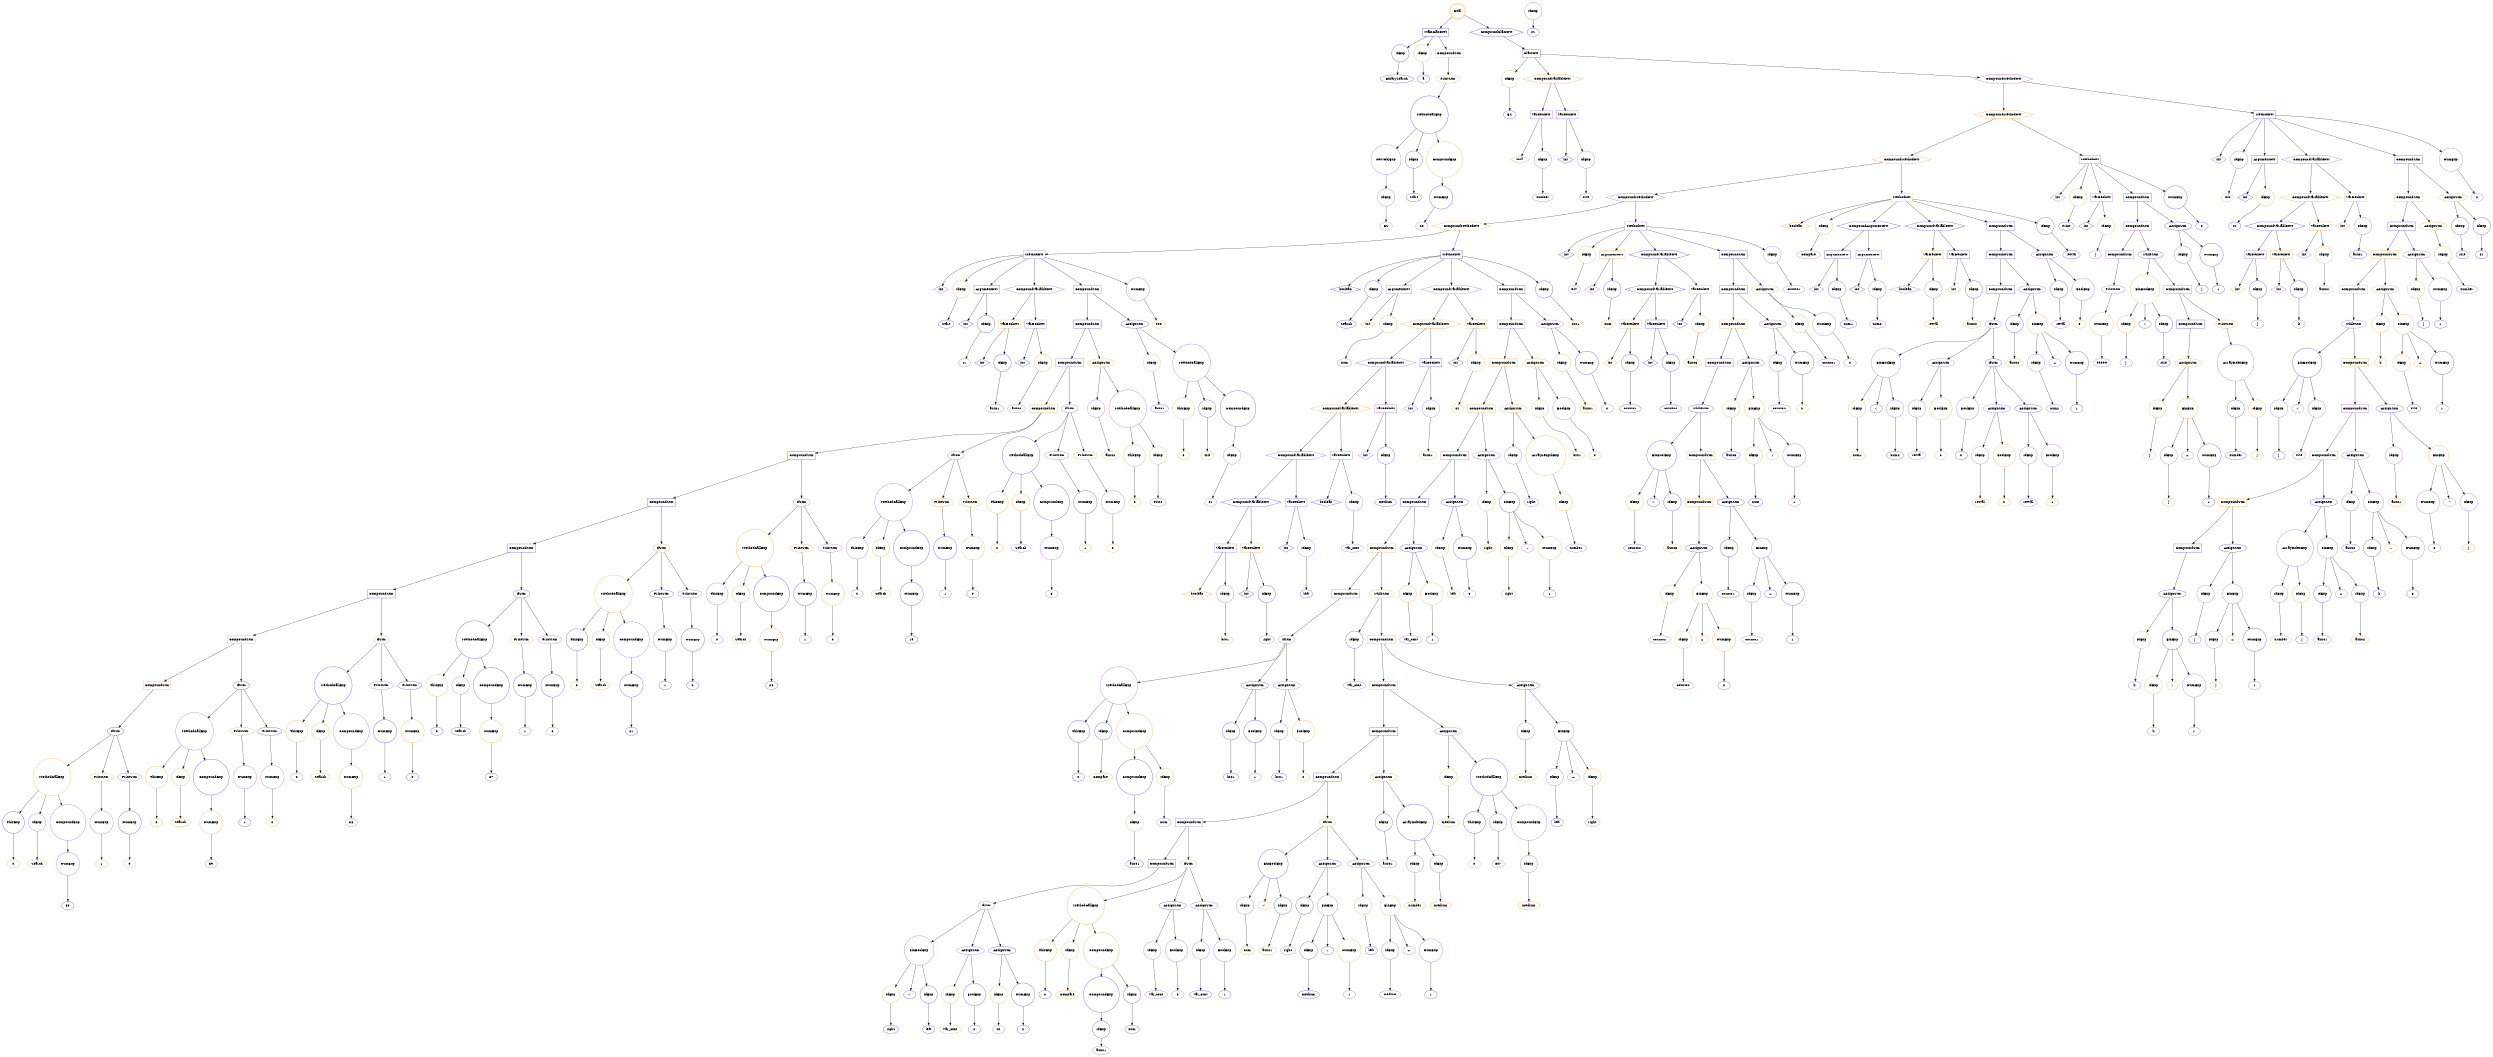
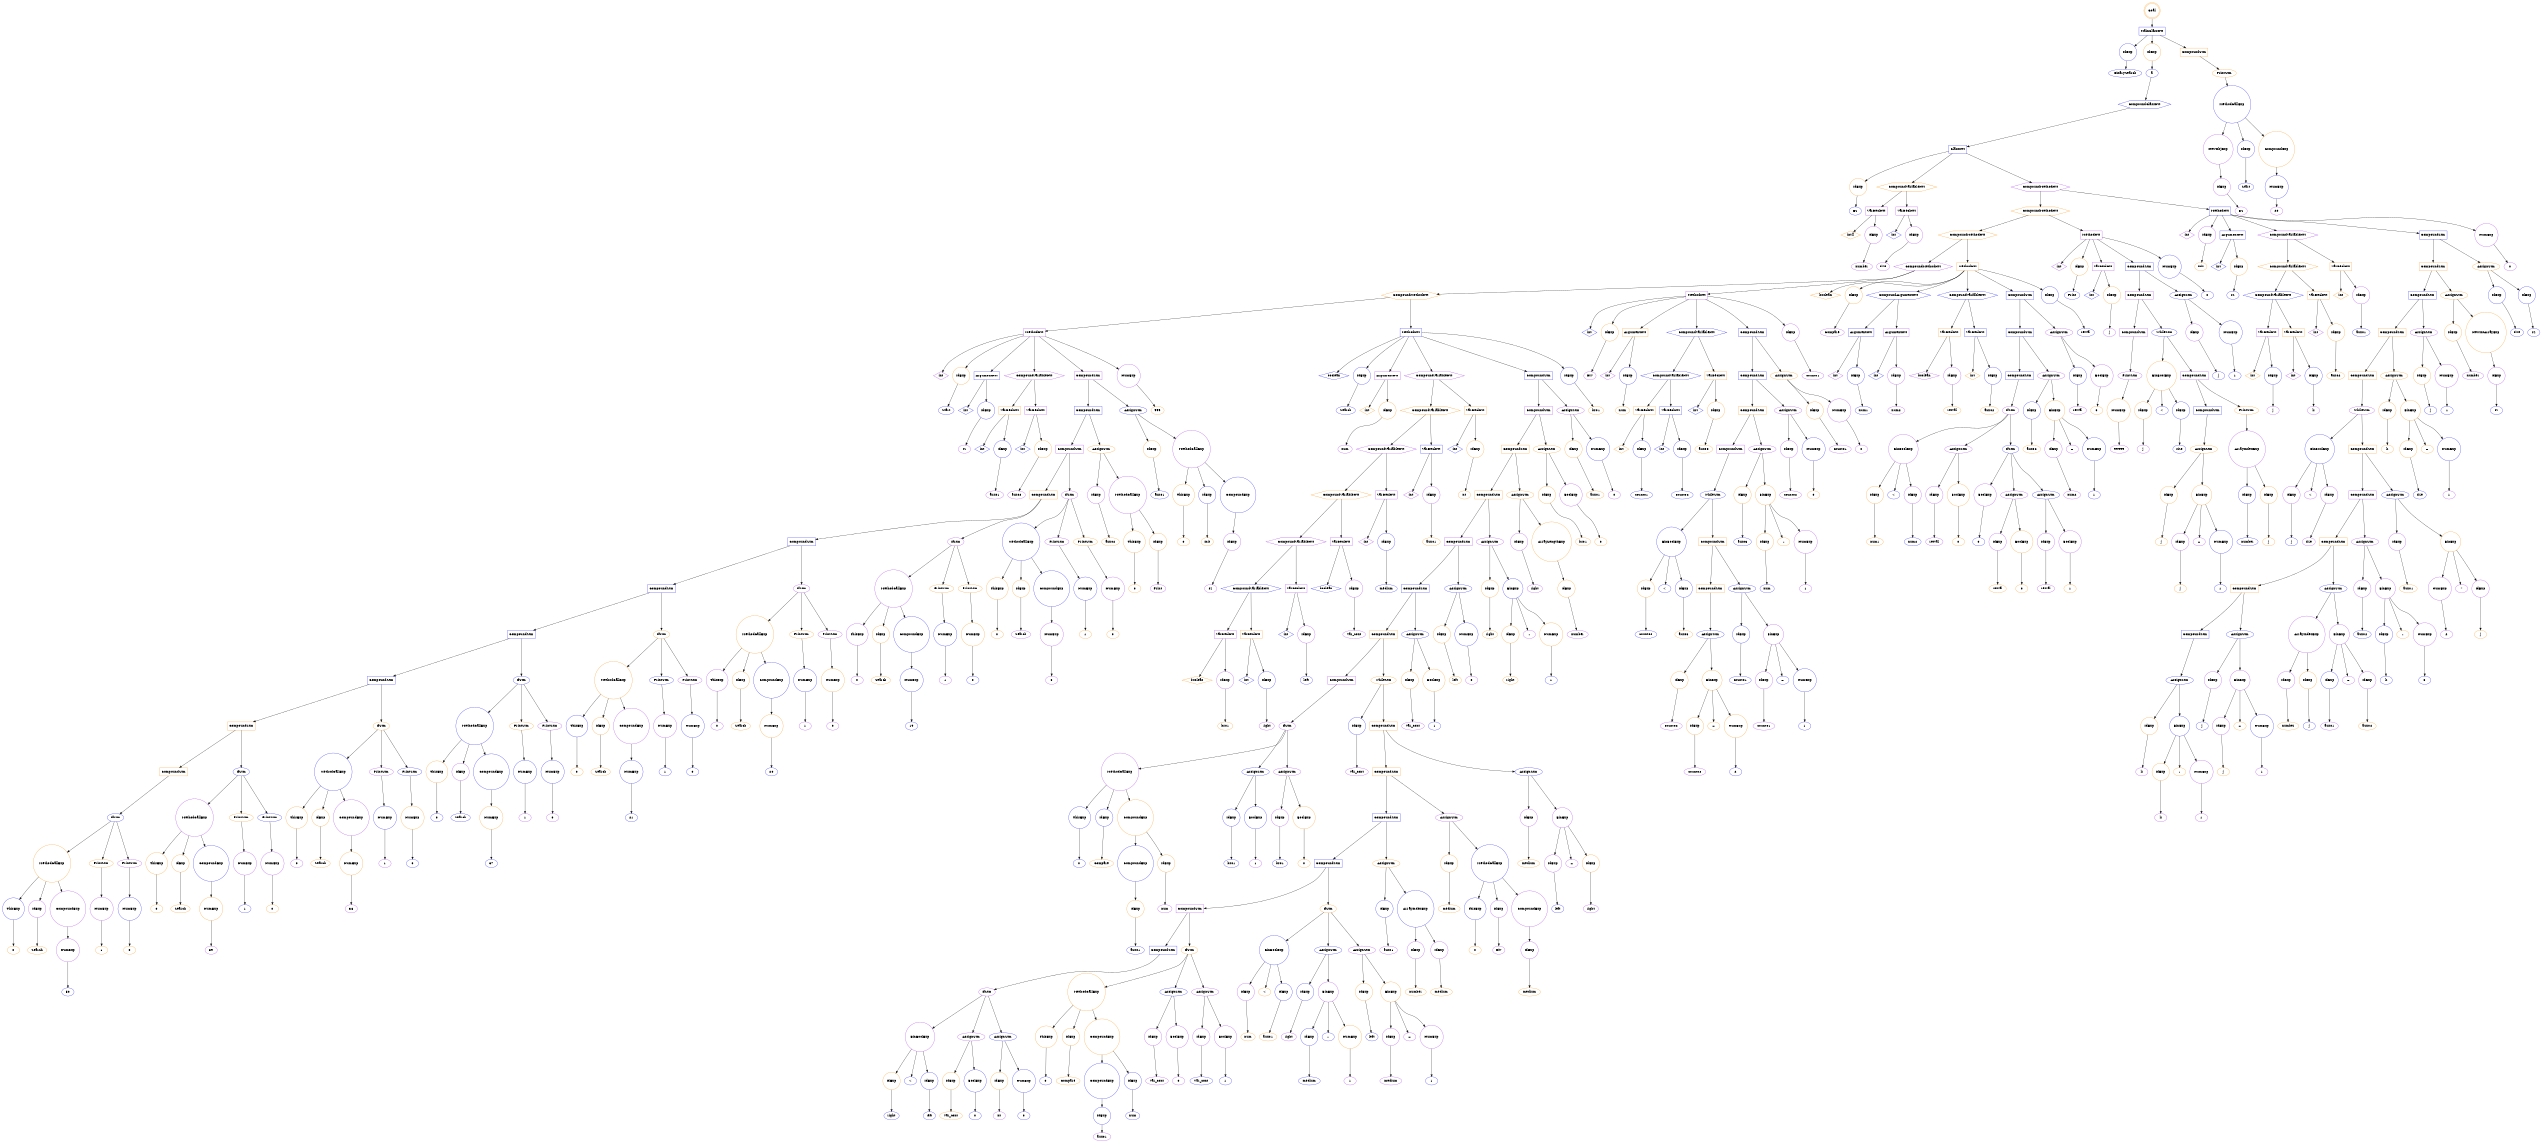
edge "Goal" -> "CompoundClassNtt": now "a" -> "CompoundClassNtt"
node "NewIntArrayExp": added
